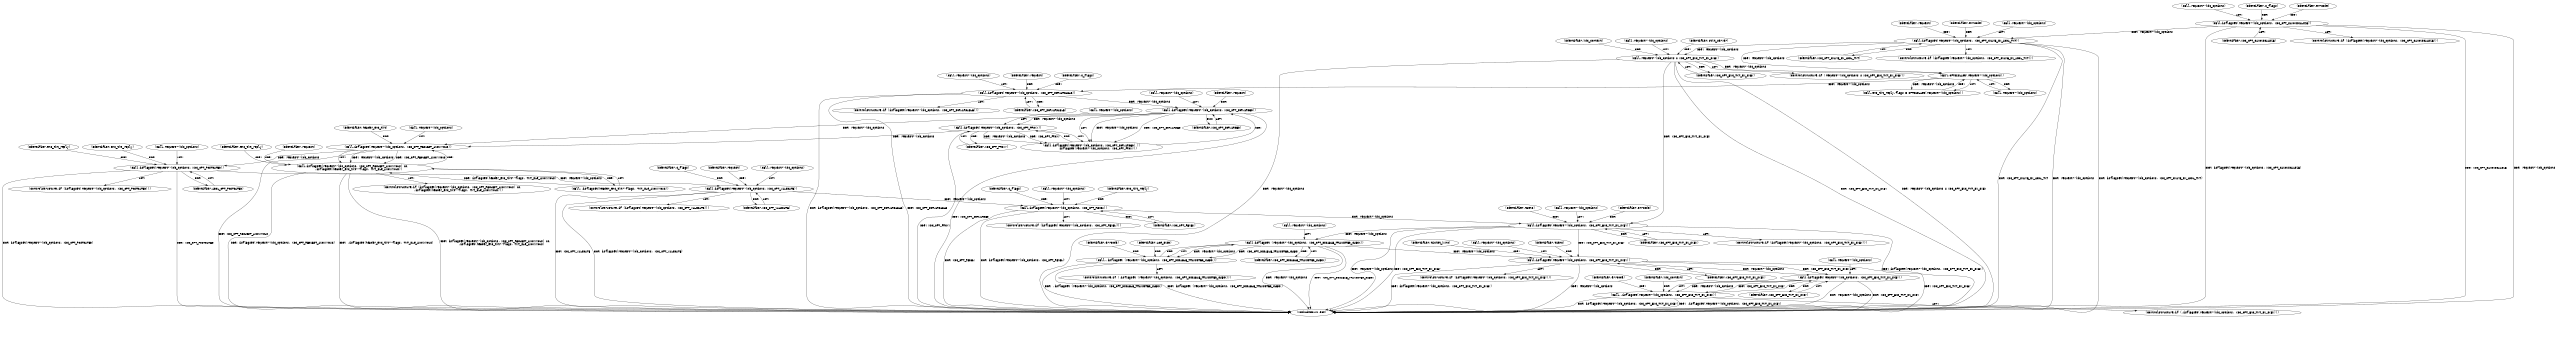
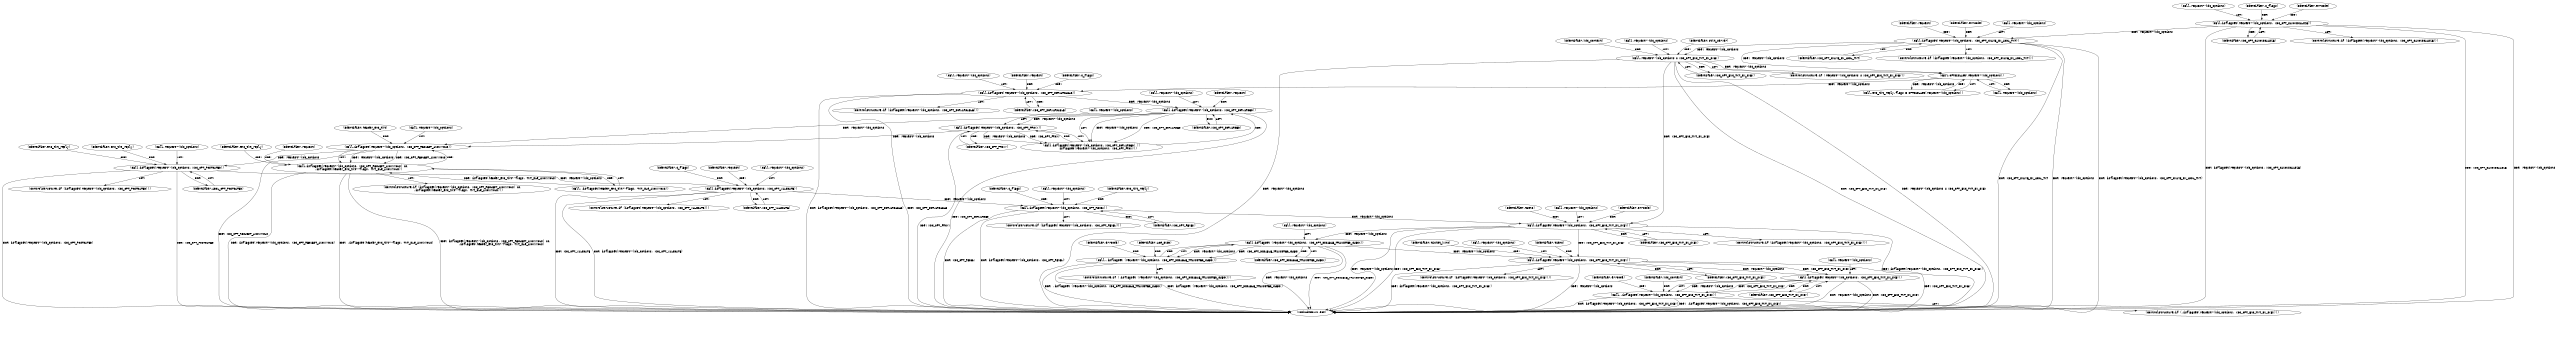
edge "(Call,isflagset(request->kdc_options, KDC_OPT_CANONICALIZE))" -> "(Identifier,KDC_OPT_CANONICALIZE)": added, label "CFG:"
